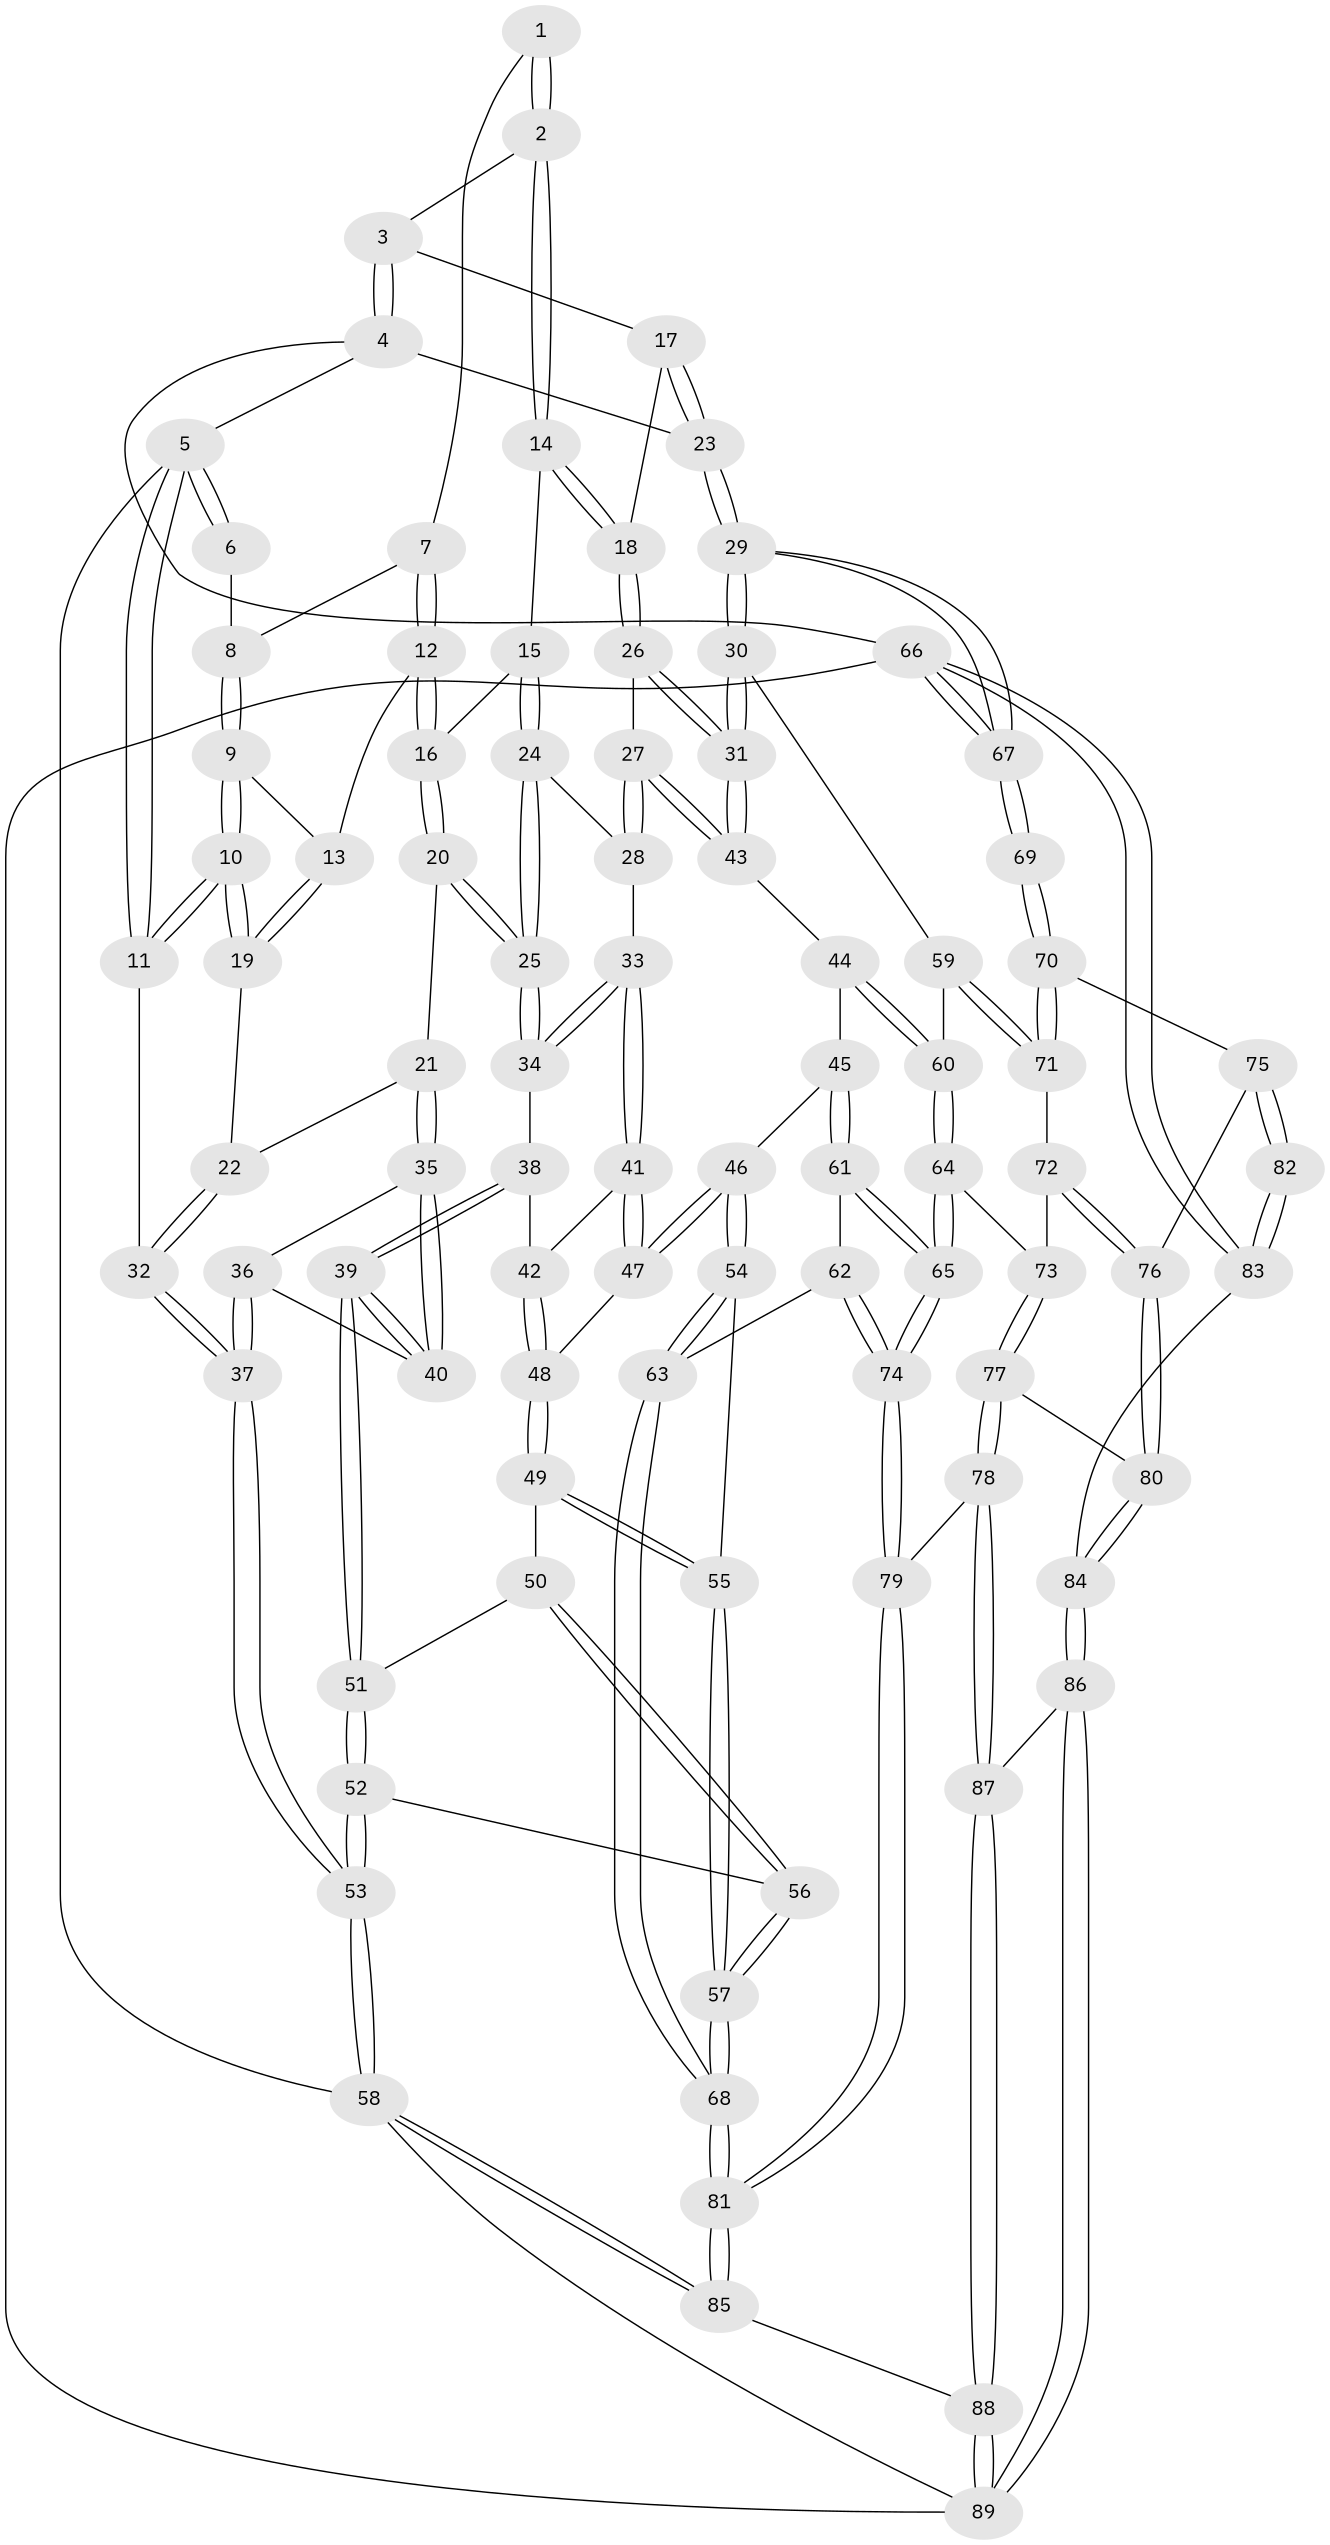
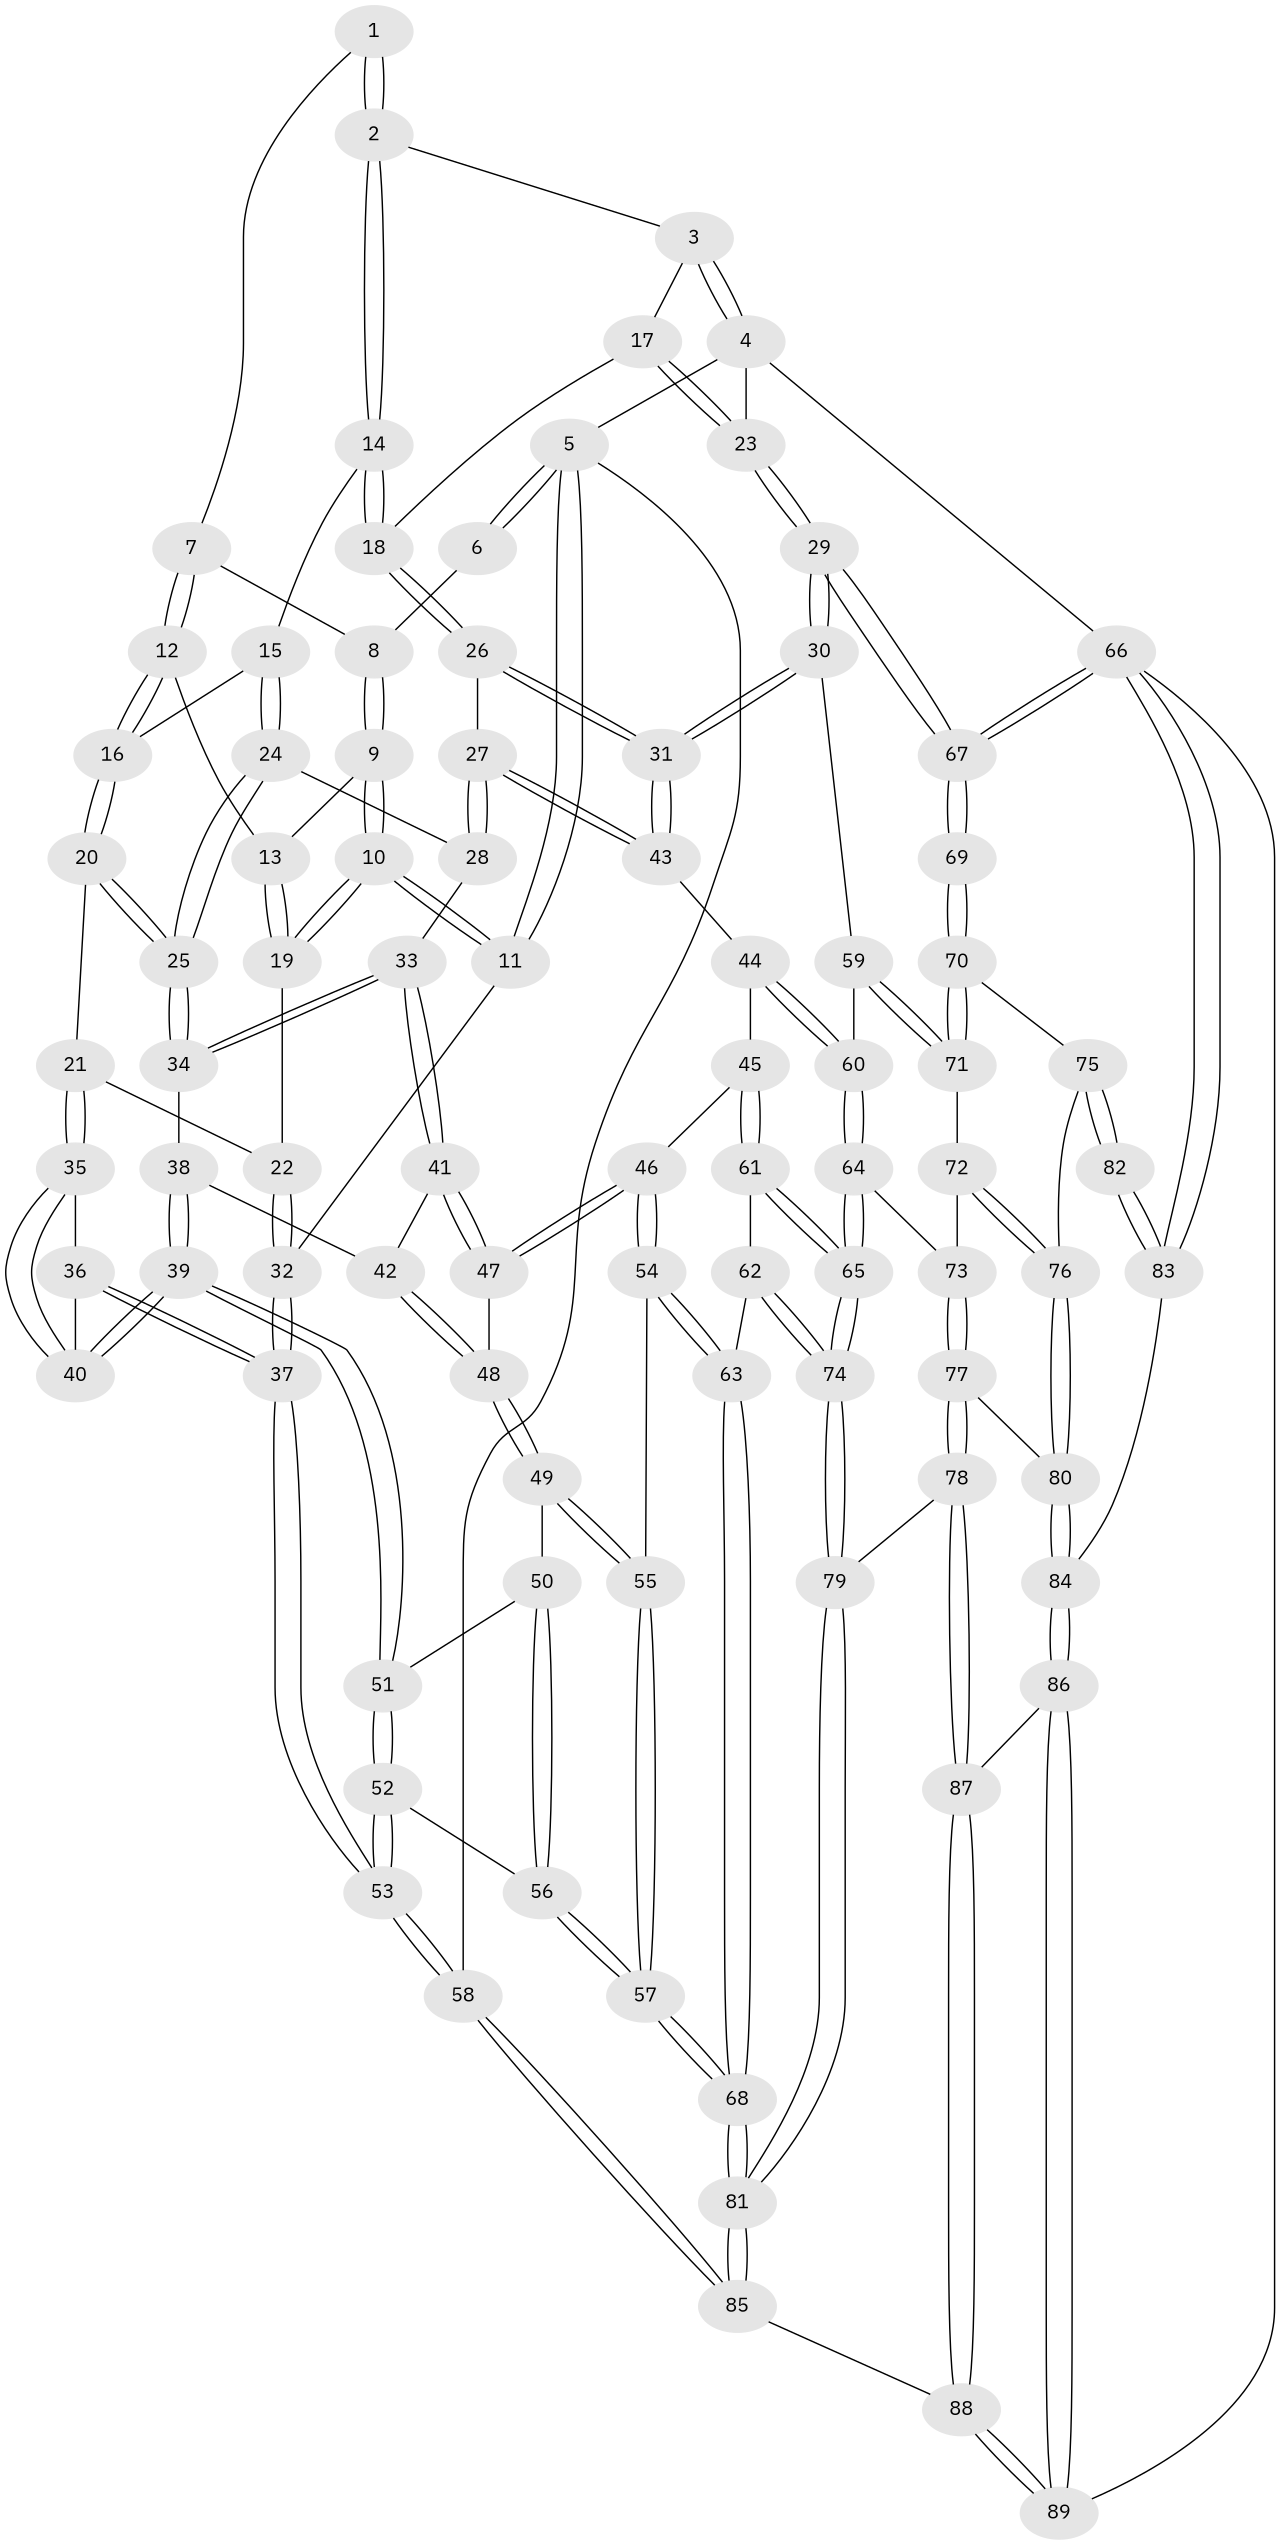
edge "58" -- "89": removed
